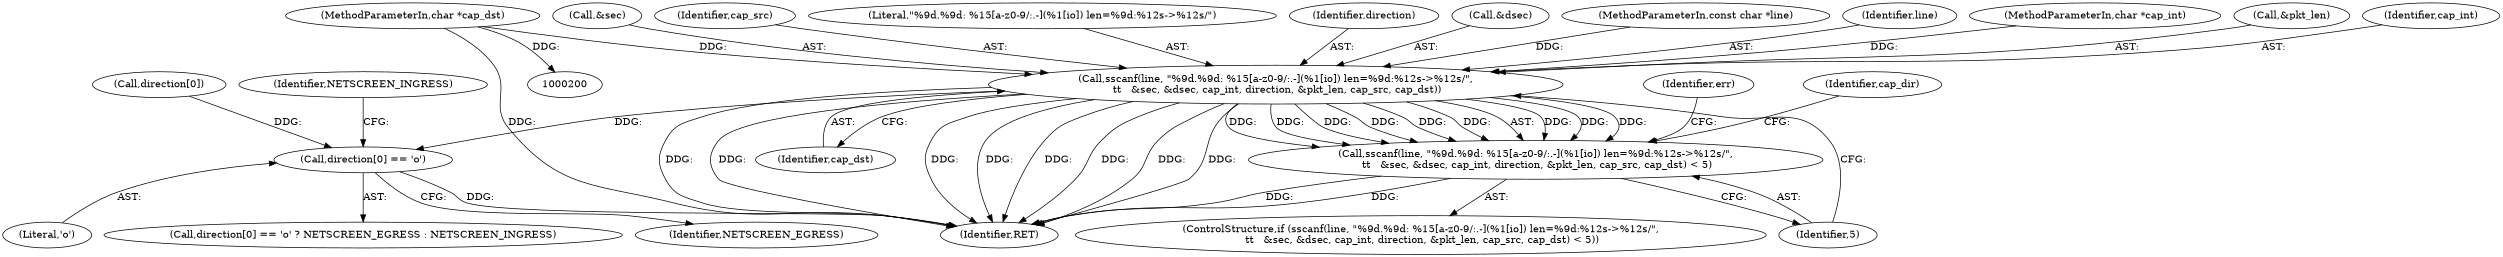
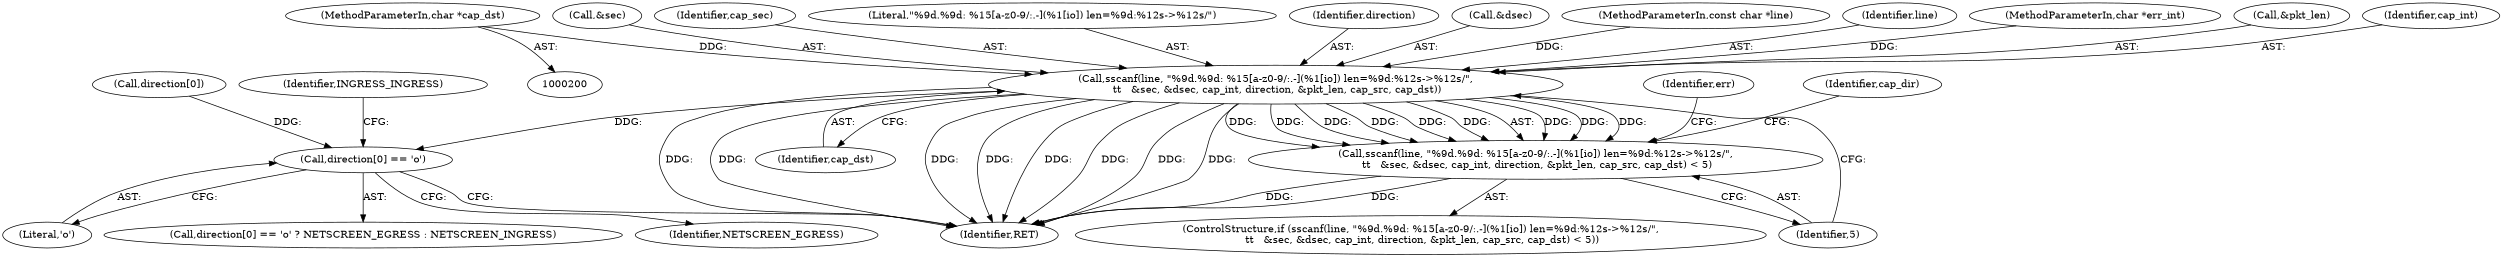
node "(Identifier,cap_src)": label "(Identifier,cap_src)" -> "(Identifier,cap_sec)"
node "(MethodParameterIn,char *cap_int)": label "(MethodParameterIn,char *cap_int)" -> "(MethodParameterIn,char *err_int)"
edge "(MethodParameterIn,char *cap_dst)" -> "1000200": label "DDG: " -> "AST: "
node "(Identifier,NETSCREEN_INGRESS)": label "(Identifier,NETSCREEN_INGRESS)" -> "(Identifier,INGRESS_INGRESS)"
edge "(Call,direction[0] == 'o')" -> "(Literal,'o')": added, label "CFG:"
edge "(Call,direction[0] == 'o')" -> "(Identifier,RET)": label "DDG: " -> "CFG: "
edge "(MethodParameterIn,char *cap_dst)" -> "(Identifier,RET)": removed, label "DDG:"
